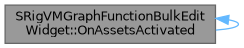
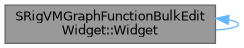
node "SRigVMGraphFunctionBulkEdit Widget::OnAssetsActivated": label "SRigVMGraphFunctionBulkEdit Widget::OnAssetsActivated" -> "SRigVMGraphFunctionBulkEdit Widget::Widget"
